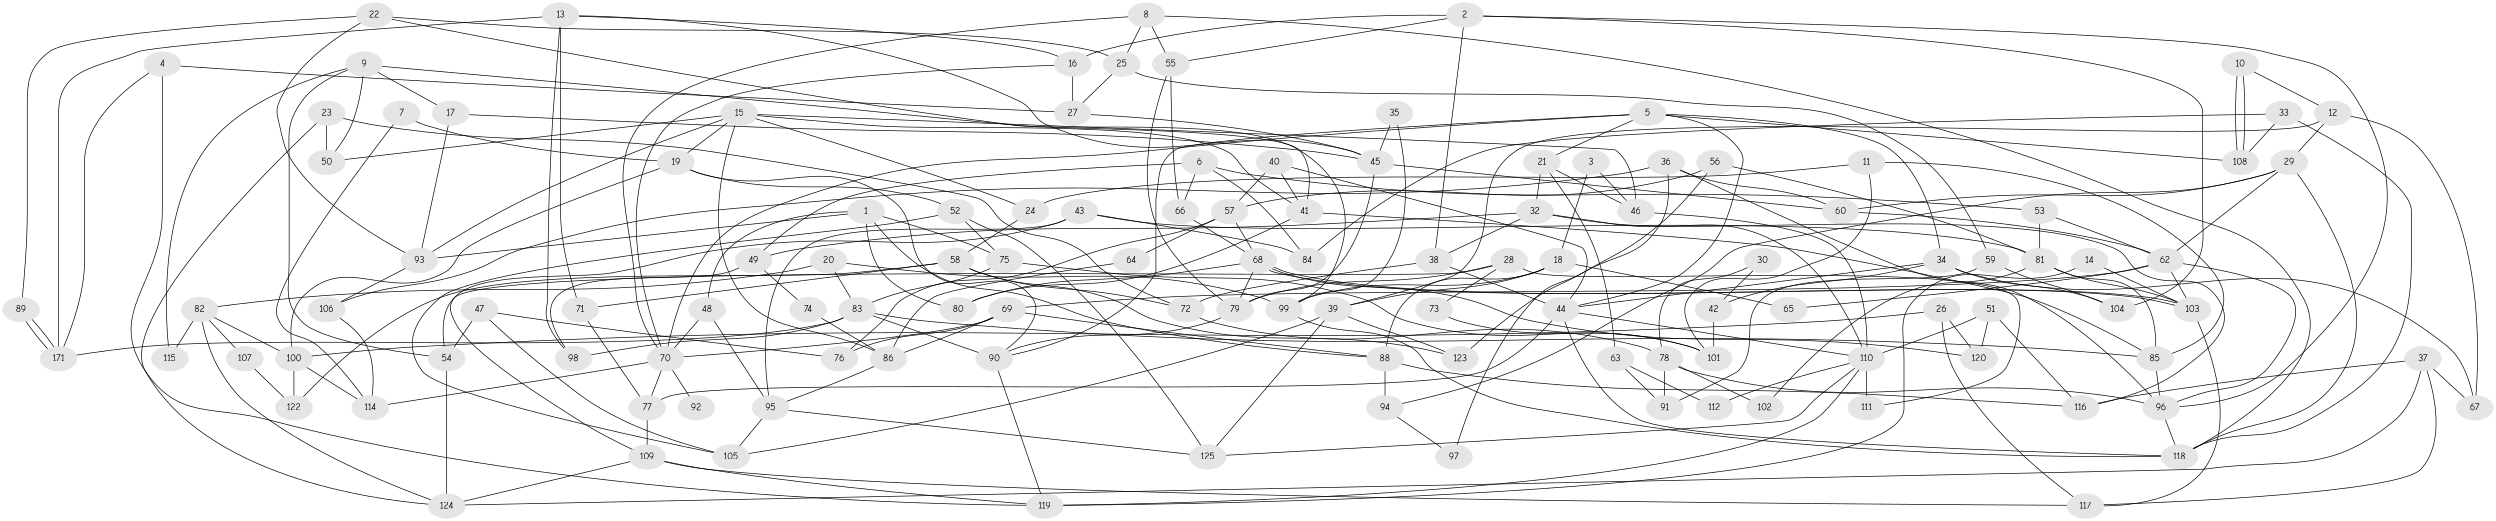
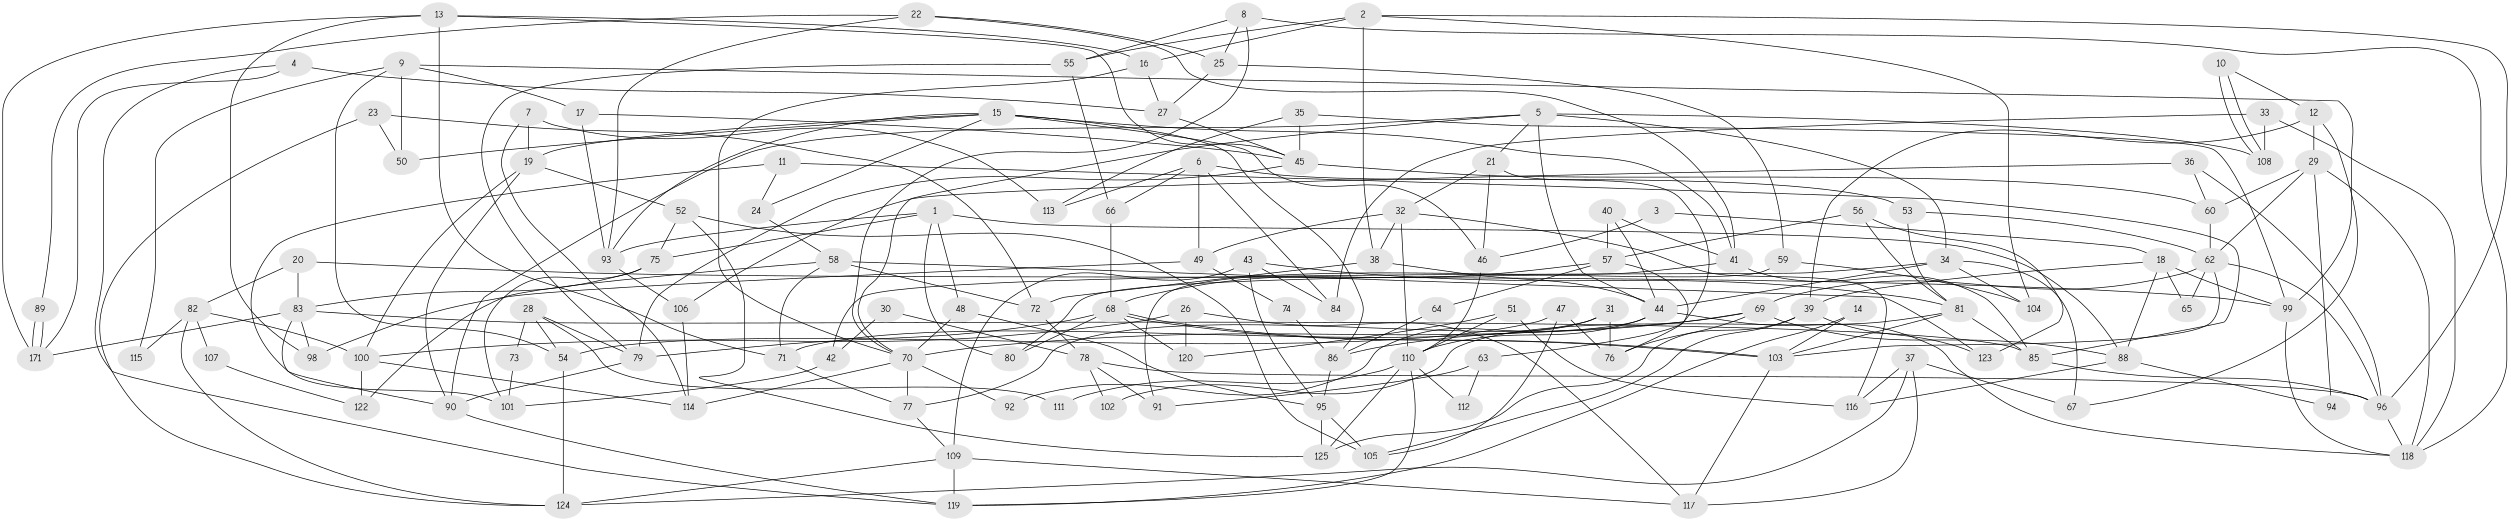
node "113": added
node "31": added
node "97": removed
